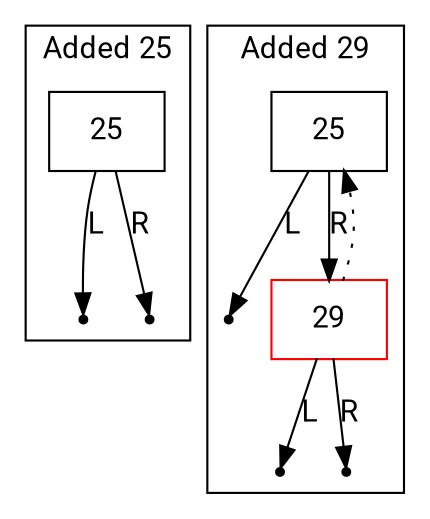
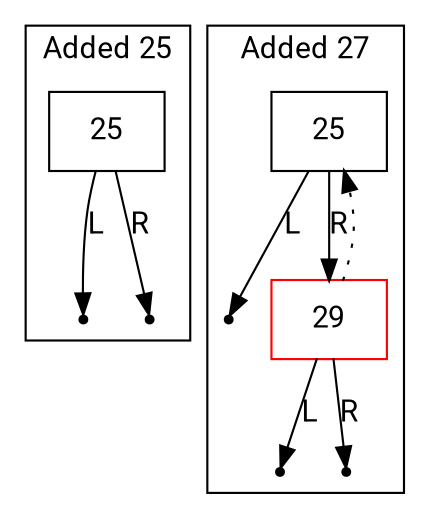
cluster "Added 29": label "Added 29" -> "Added 27"
